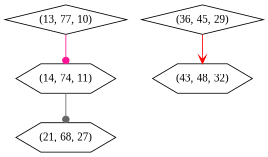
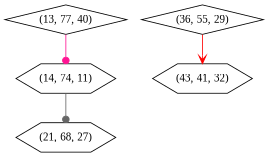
node "(13, 77, 10)": label "(13, 77, 10)" -> "(13, 77, 40)"
node "(36, 45, 29)": label "(36, 45, 29)" -> "(36, 55, 29)"
node "(43, 48, 32)": label "(43, 48, 32)" -> "(43, 41, 32)"
